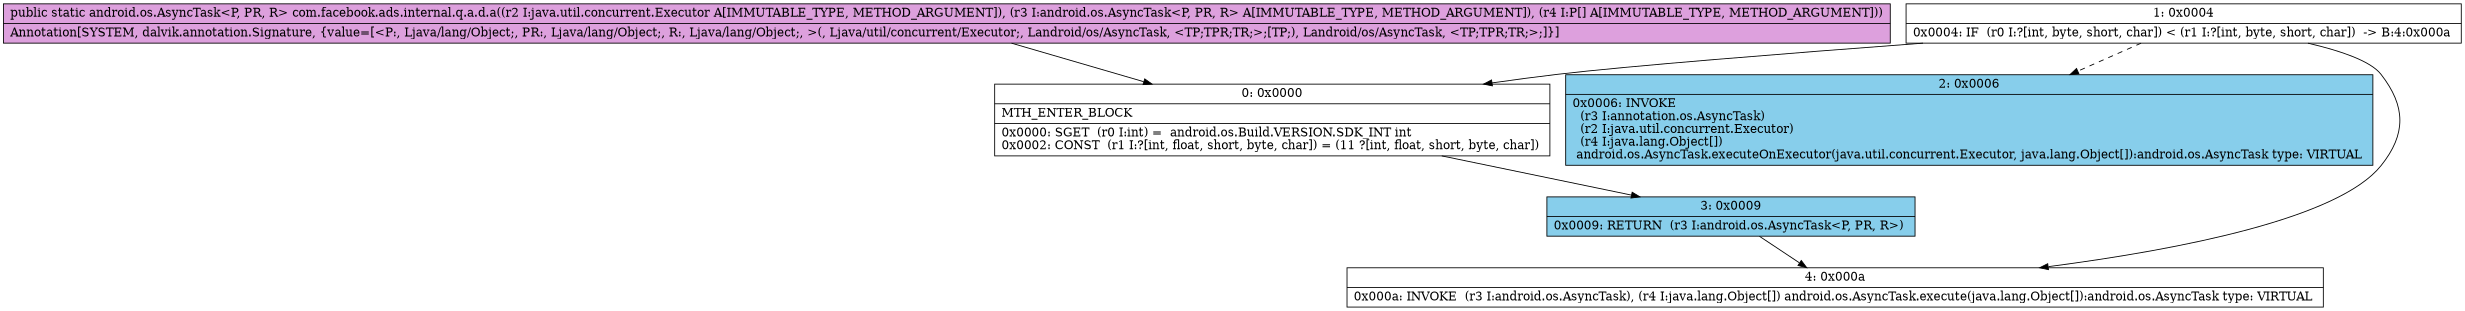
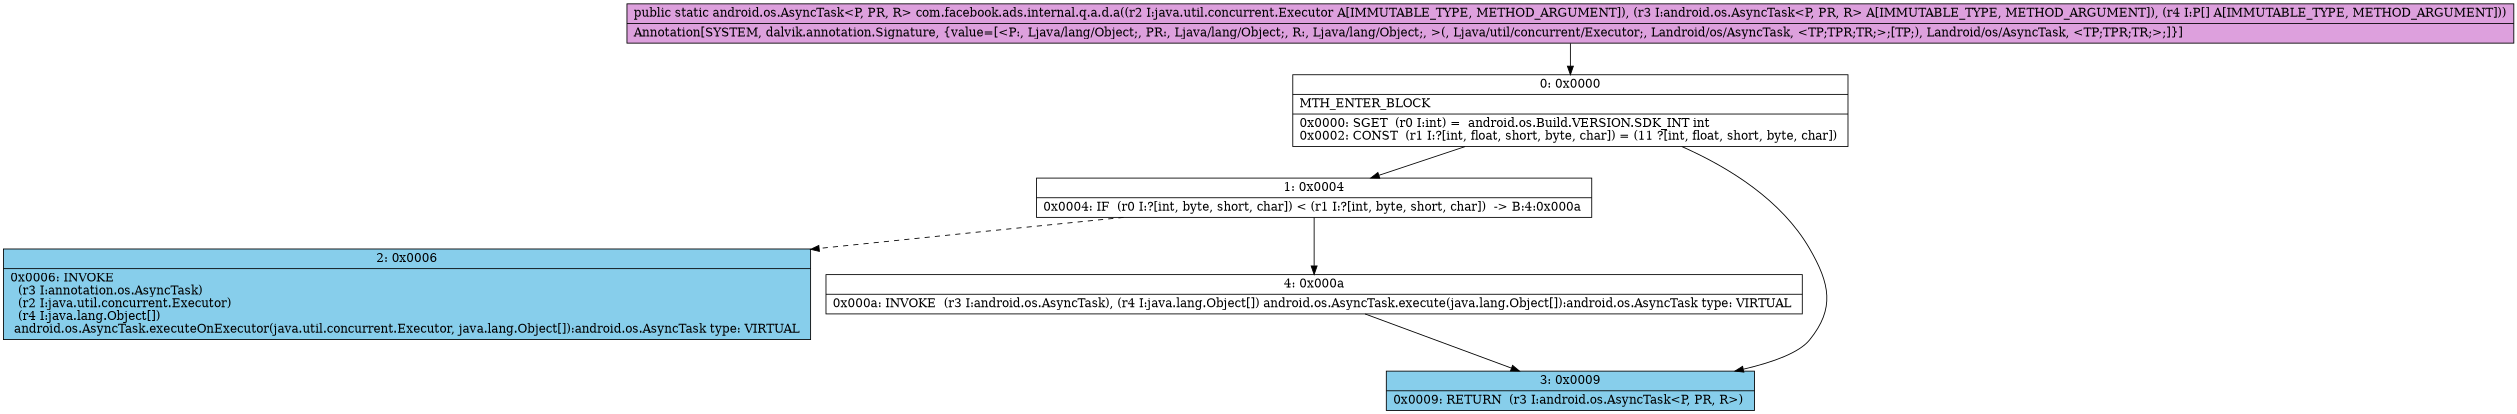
edge "1: 0x0004" -> "0: 0x0000": reversed
edge "3: 0x0009" -> "4: 0x000a": reversed
